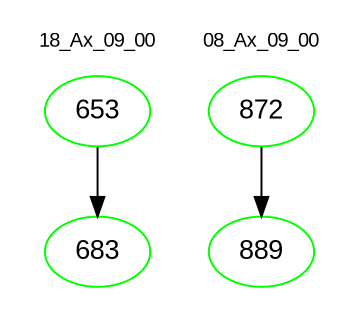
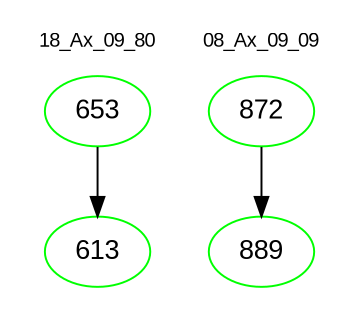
cluster "18_Ax_09_00": label "18_Ax_09_00" -> "18_Ax_09_80"
cluster "08_Ax_09_00": label "08_Ax_09_00" -> "08_Ax_09_09"
node "683": label "683" -> "613"
